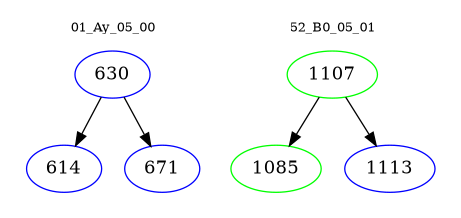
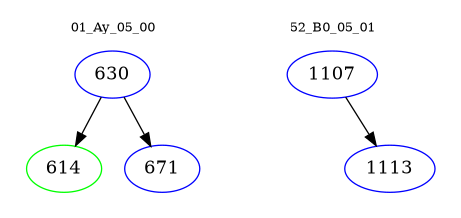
node "1107": color green -> blue
node "614": color blue -> green
node "1085": removed
